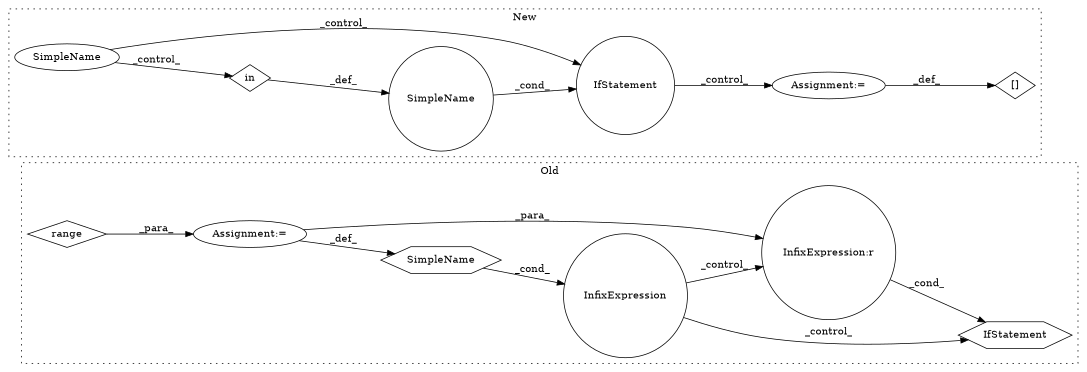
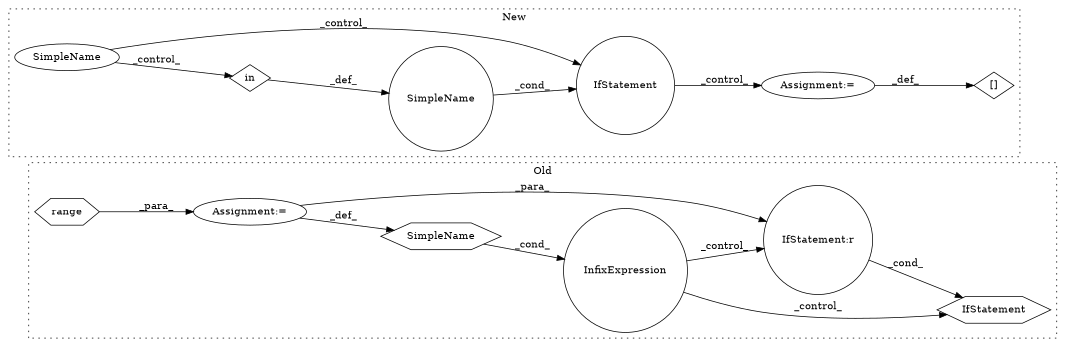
node "range": shape diamond -> hexagon
node "InfixExpression:r": label "InfixExpression:r" -> "IfStatement:r"
